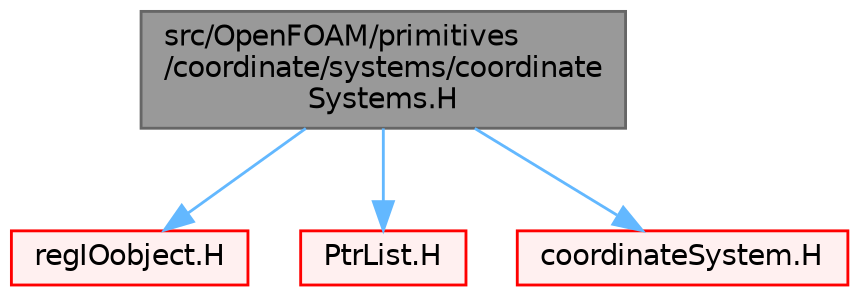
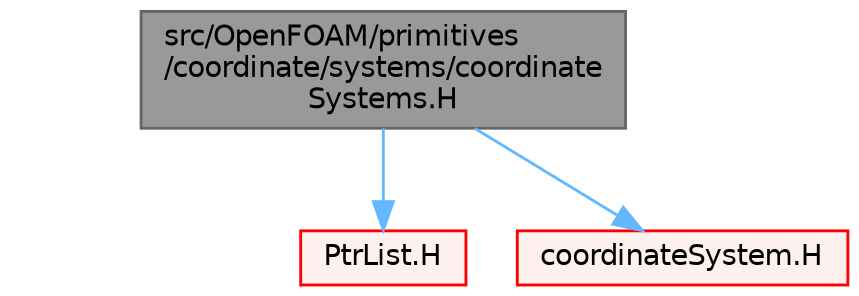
node "regIOobject.H": removed
